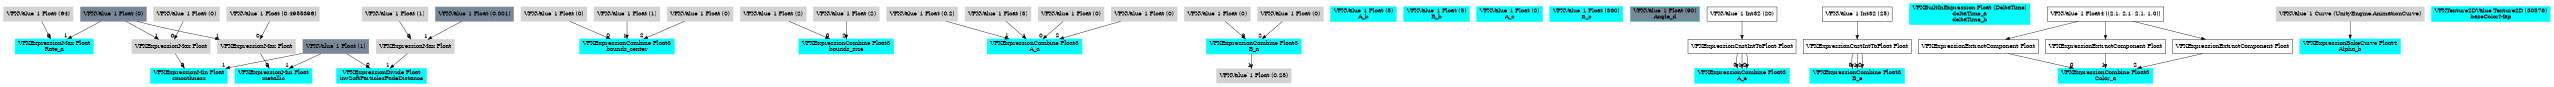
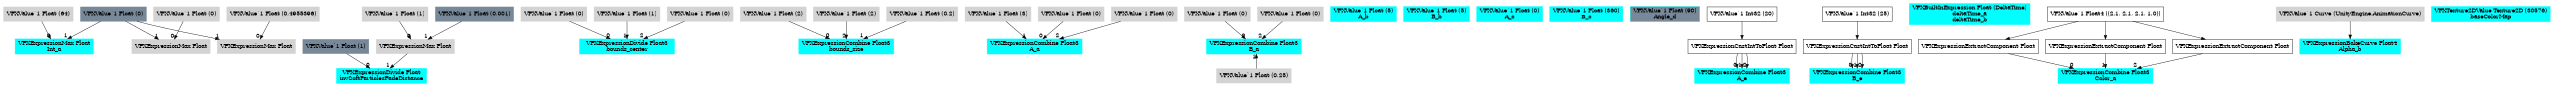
edge "VFXValue`1 Float (0,2)" -> "VFXExpressionCombine Float3 A_a": now "VFXValue`1 Float (0,2)" -> "VFXExpressionCombine Float3 bounds_size"
node "VFXExpressionMax Float Rate_a": label "VFXExpressionMax Float Rate_a" -> "VFXExpressionMax Float Int_a"
node "VFXExpressionCombine Float3 bounds_center": label "VFXExpressionCombine Float3 bounds_center" -> "VFXExpressionDivide Float3 bounds_center"
edge "VFXExpressionCombine Float3 B_a" -> "VFXValue`1 Float (0,25)": reversed
node "VFXExpressionMin Float smoothness": removed
node "VFXExpressionMin Float metallic": removed
